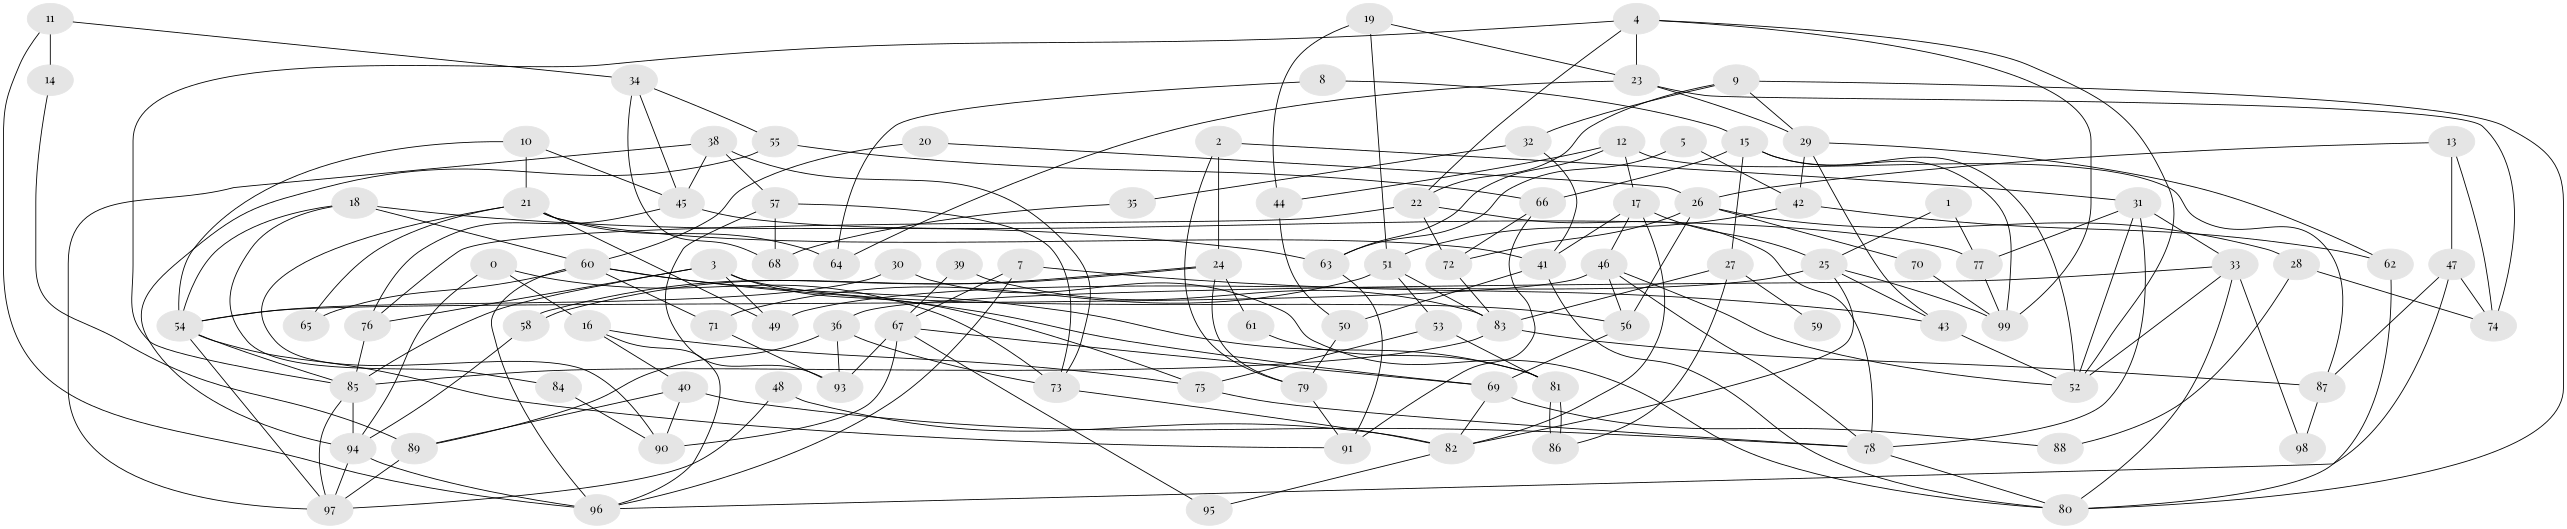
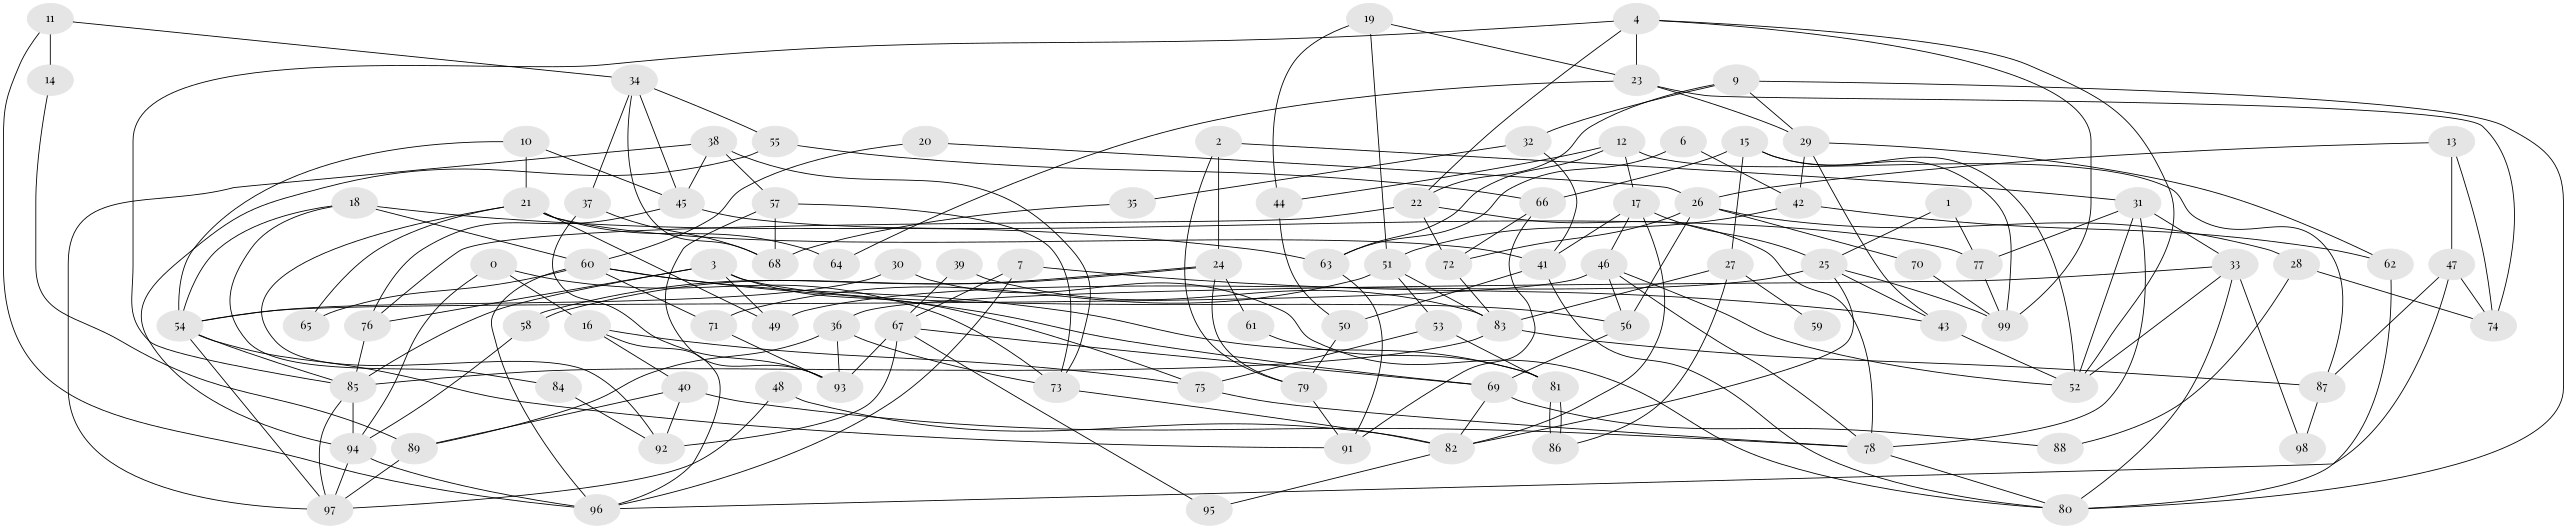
node "8": removed
node "5": label "5" -> "6"
node "37": added
node "90": label "90" -> "92"
